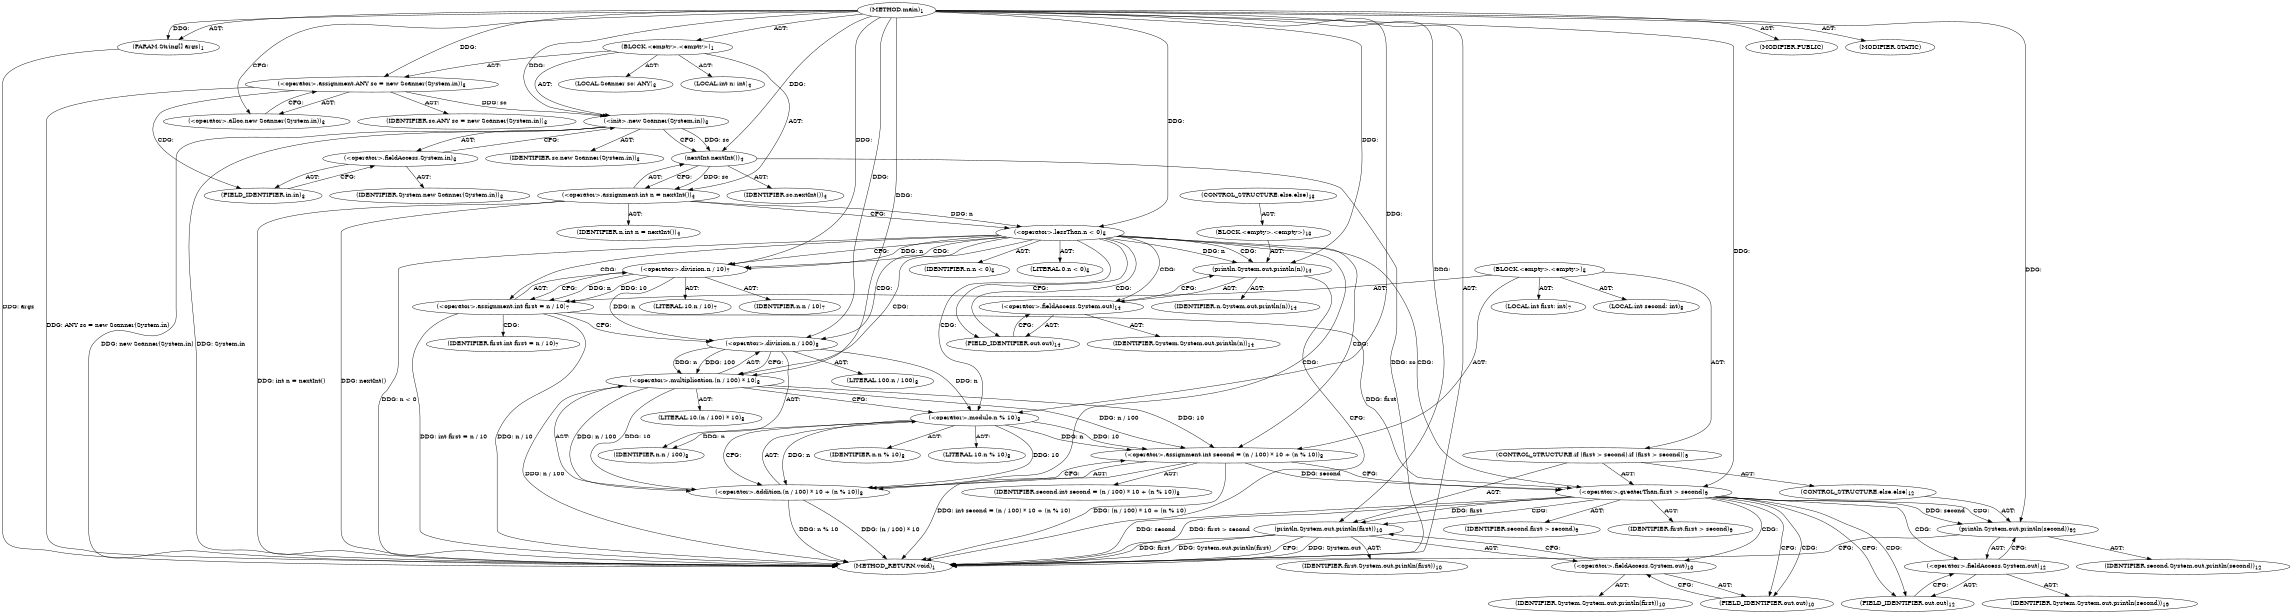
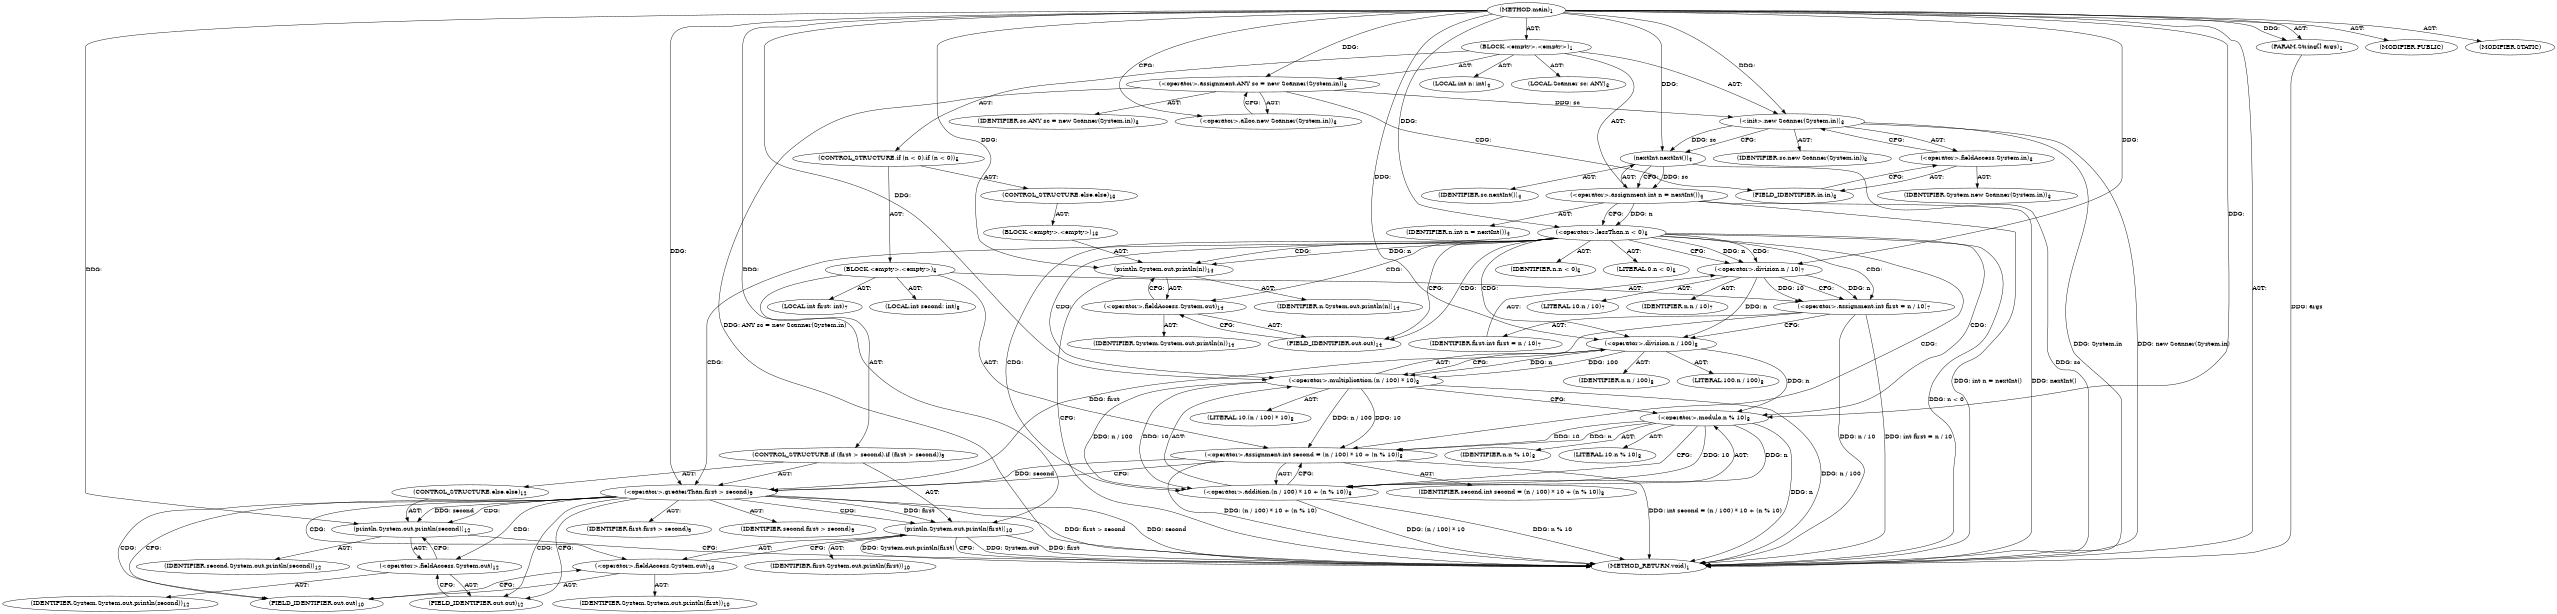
node "(CONTROL_STRUCTURE,if (n < 0),if (n < 0))": added
edge "(<operator>.assignment,int first = n / 10)" -> "(<operator>.division,n / 10)": now "(IDENTIFIER,first,int first = n / 10)" -> "(<operator>.division,n / 10)"
edge "(<operator>.assignment,int first = n / 10)" -> "(IDENTIFIER,first,int first = n / 10)": label "CDG: " -> "AST: "
edge "(<operator>.modulo,n % 10)" -> "(IDENTIFIER,n,n / 100)": now "(<operator>.modulo,n % 10)" -> "(METHOD_RETURN,void)"
node "(println,System.out.println(second))": text "92" -> "12"
node "(IDENTIFIER,System,System.out.println(second))": text "19" -> "12"
